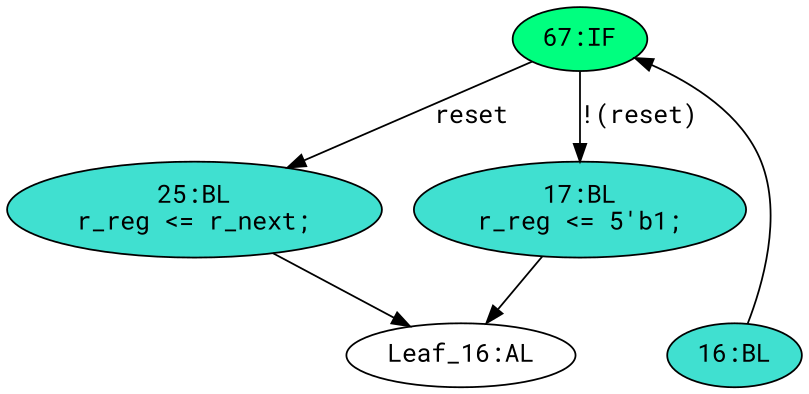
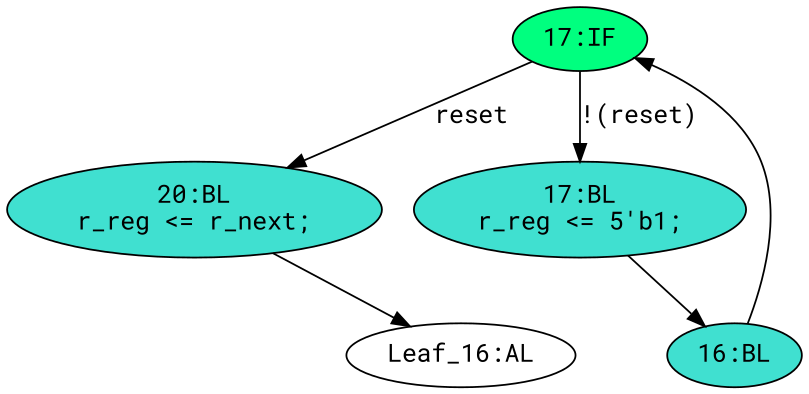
node "67:IF": label "67:IF" -> "17:IF"
node "25:BL r_reg <= r_next;": label "25:BL r_reg <= r_next;" -> "20:BL r_reg <= r_next;"
edge "17:BL r_reg <= 5'b1;" -> "Leaf_16:AL": now "17:BL r_reg <= 5'b1;" -> "16:BL"
